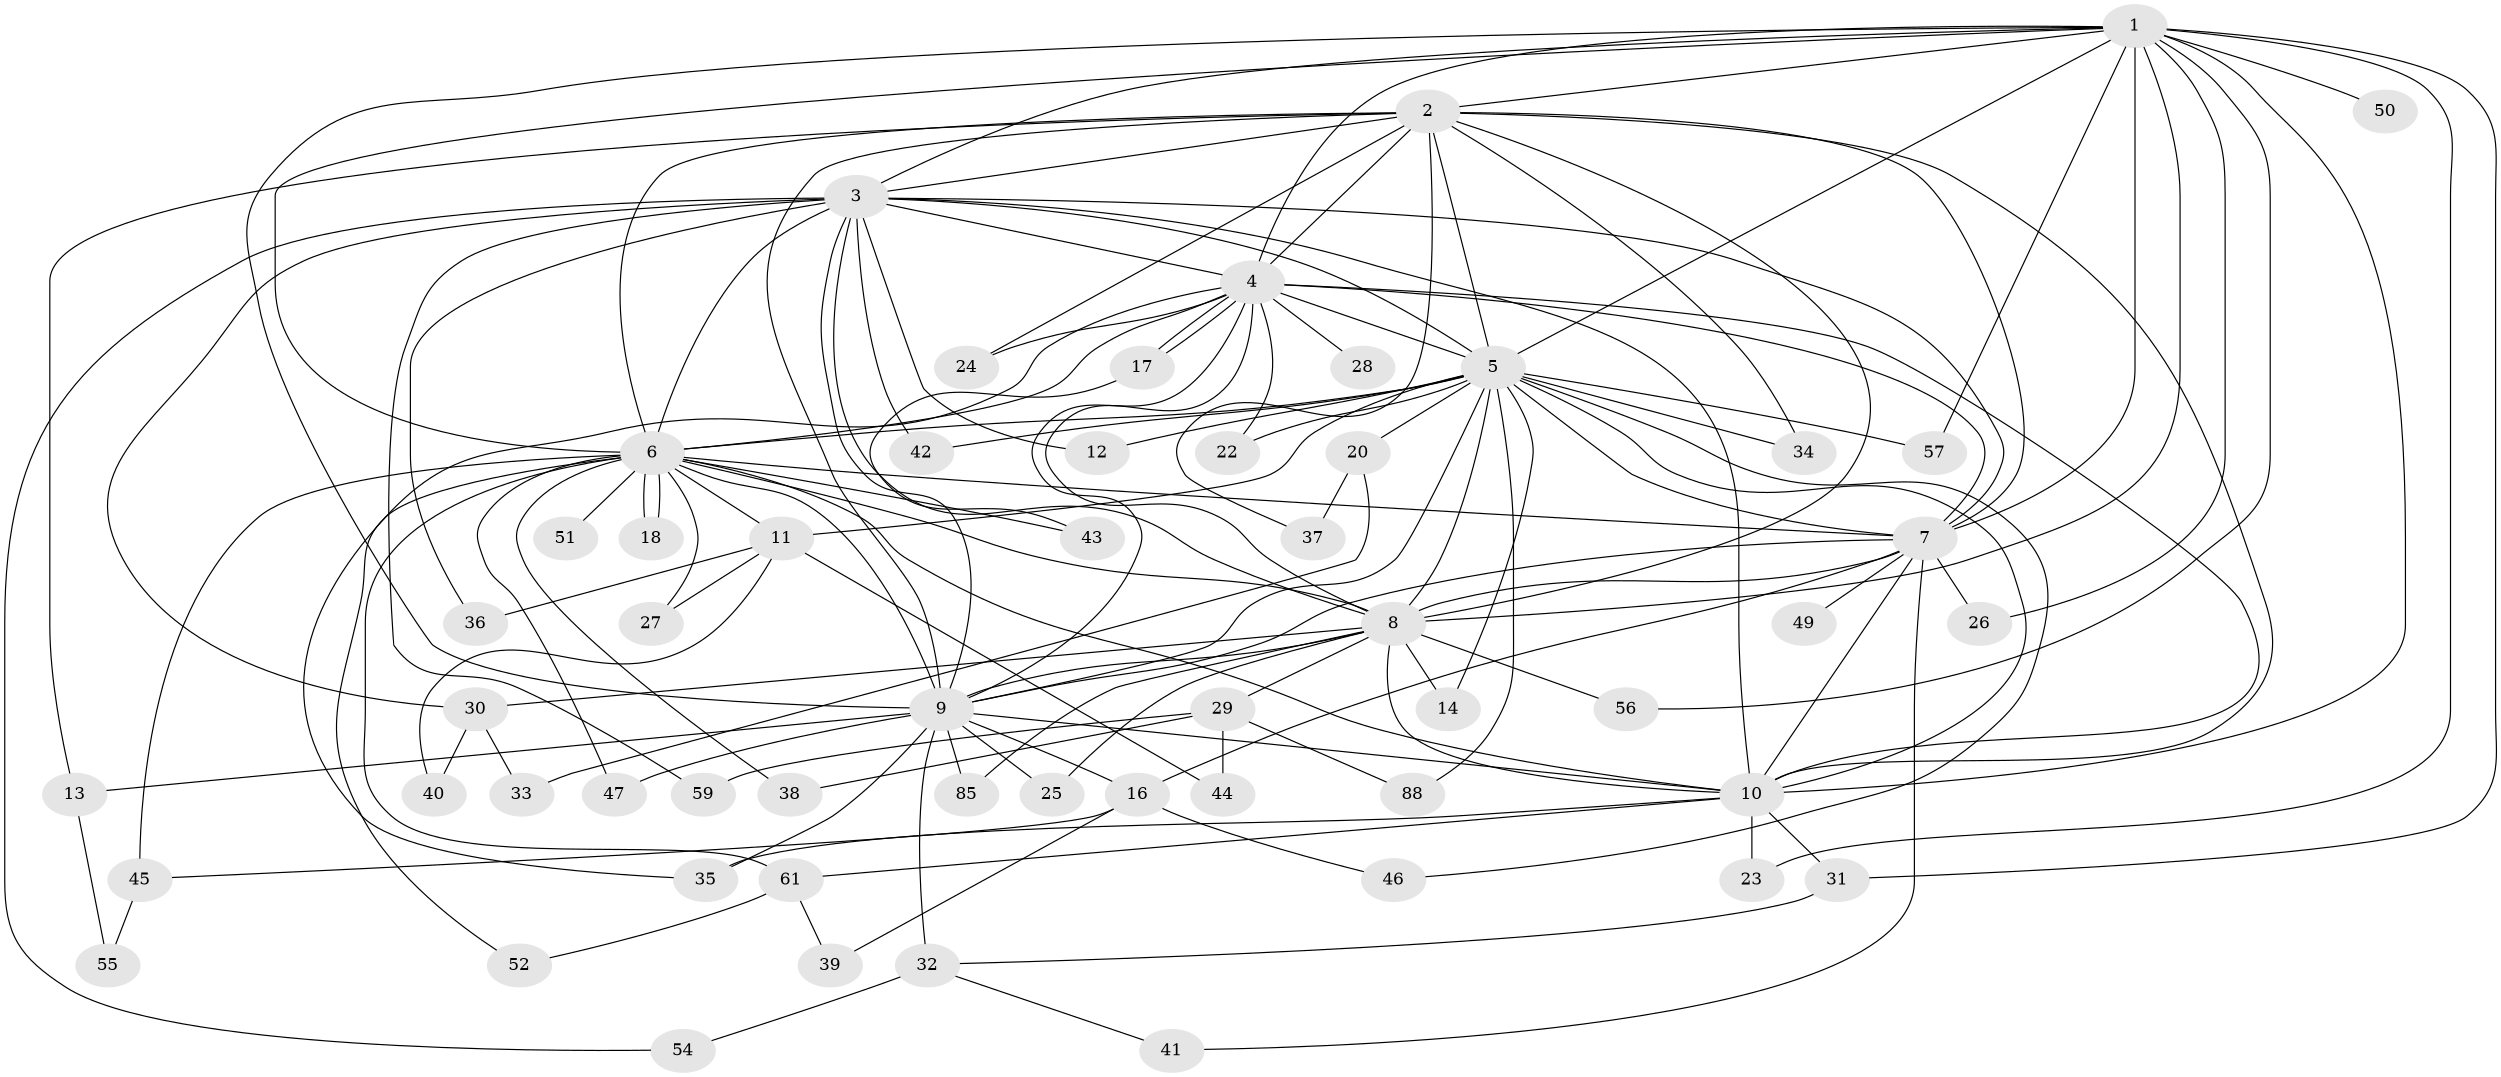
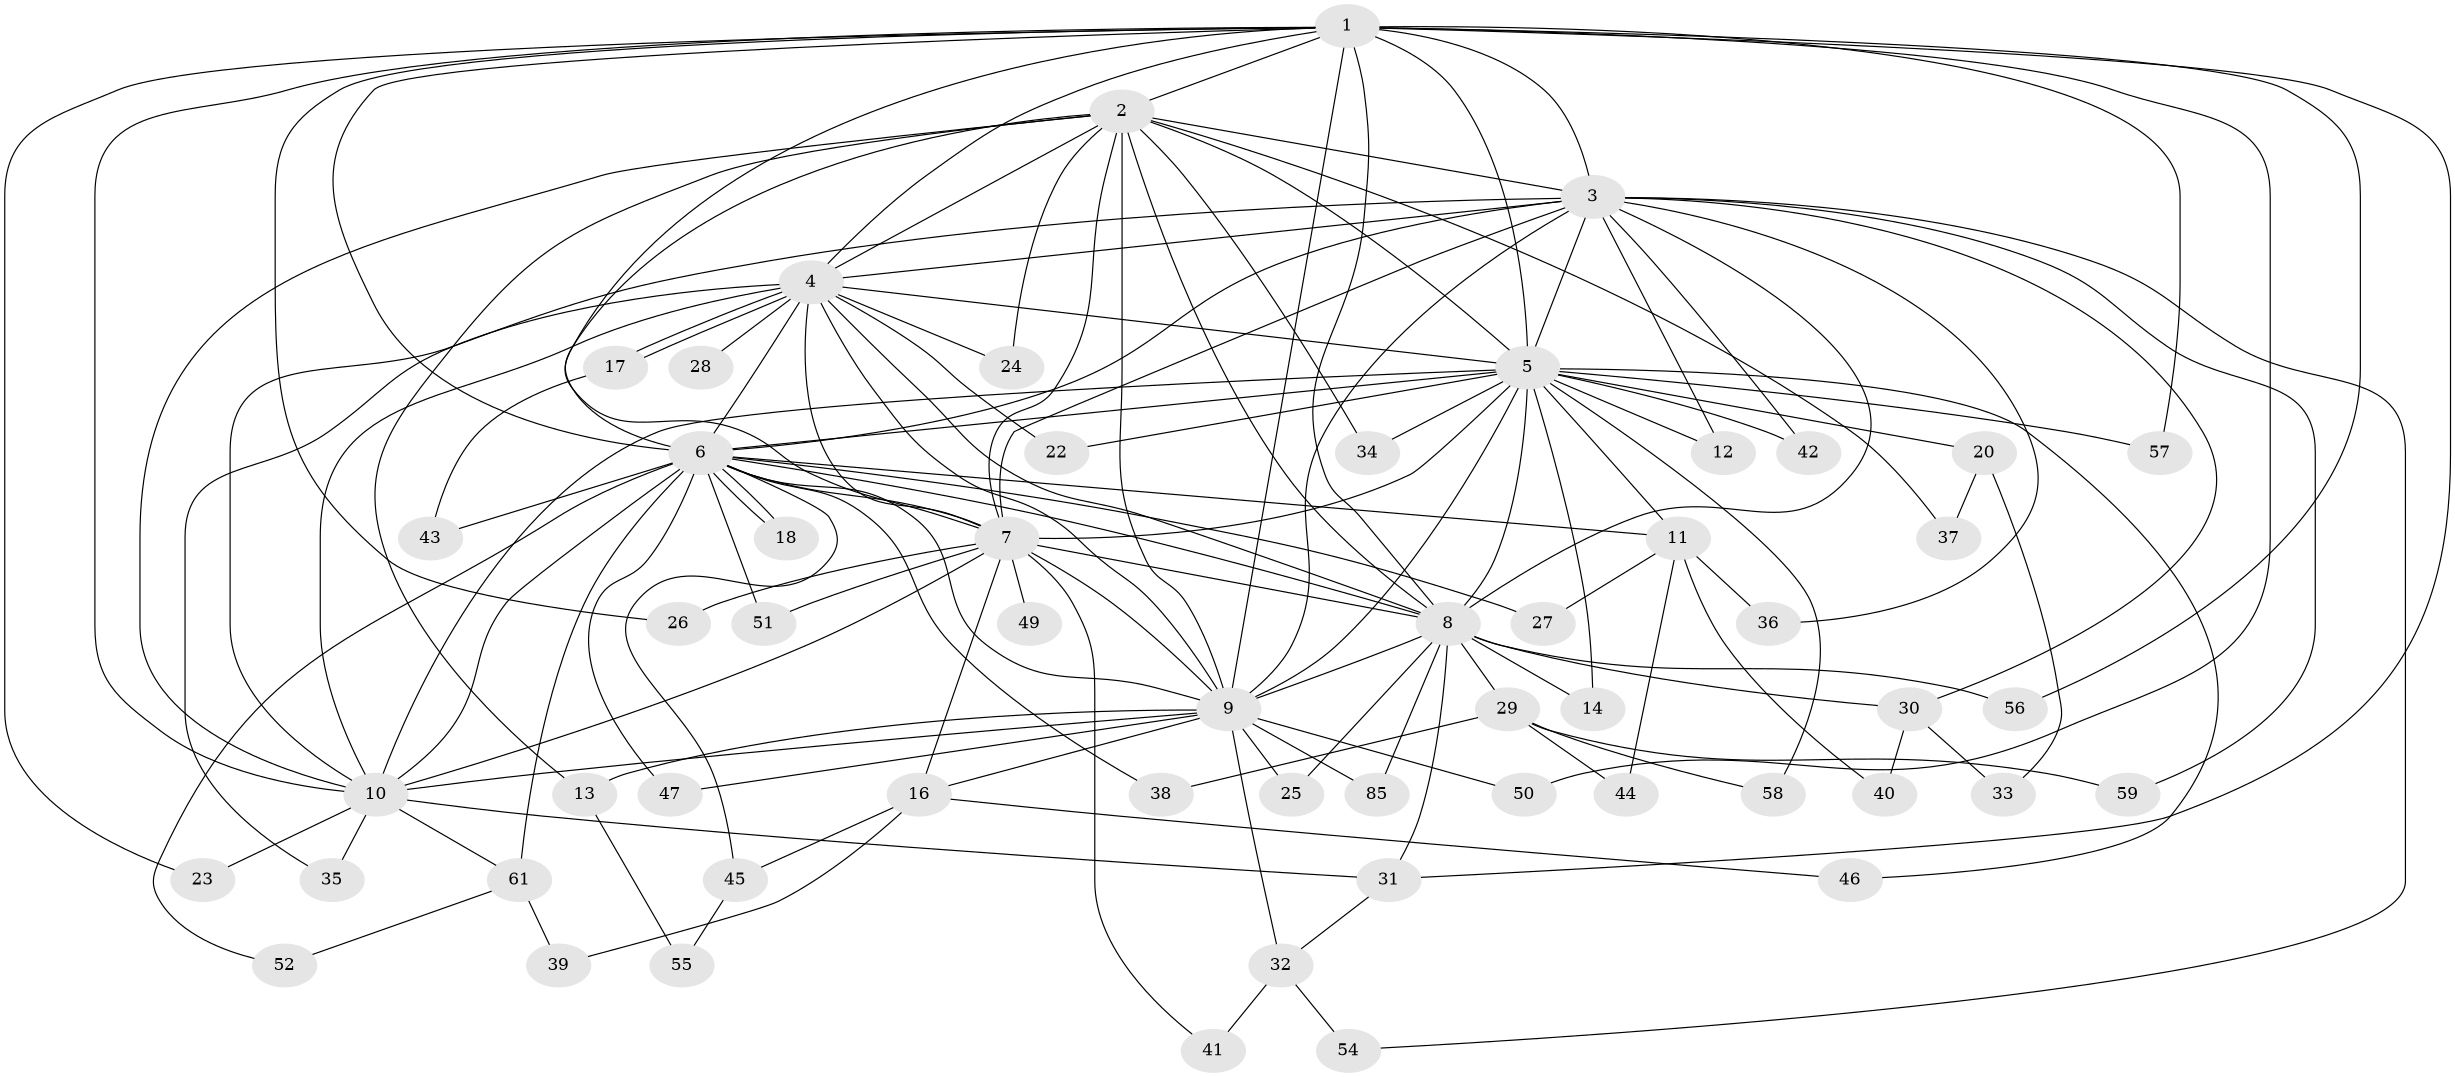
edge "7" -- "51": added
edge "8" -- "10": now "8" -- "31"
node "88": label "88" -> "58"
edge "9" -- "35": now "9" -- "50"
